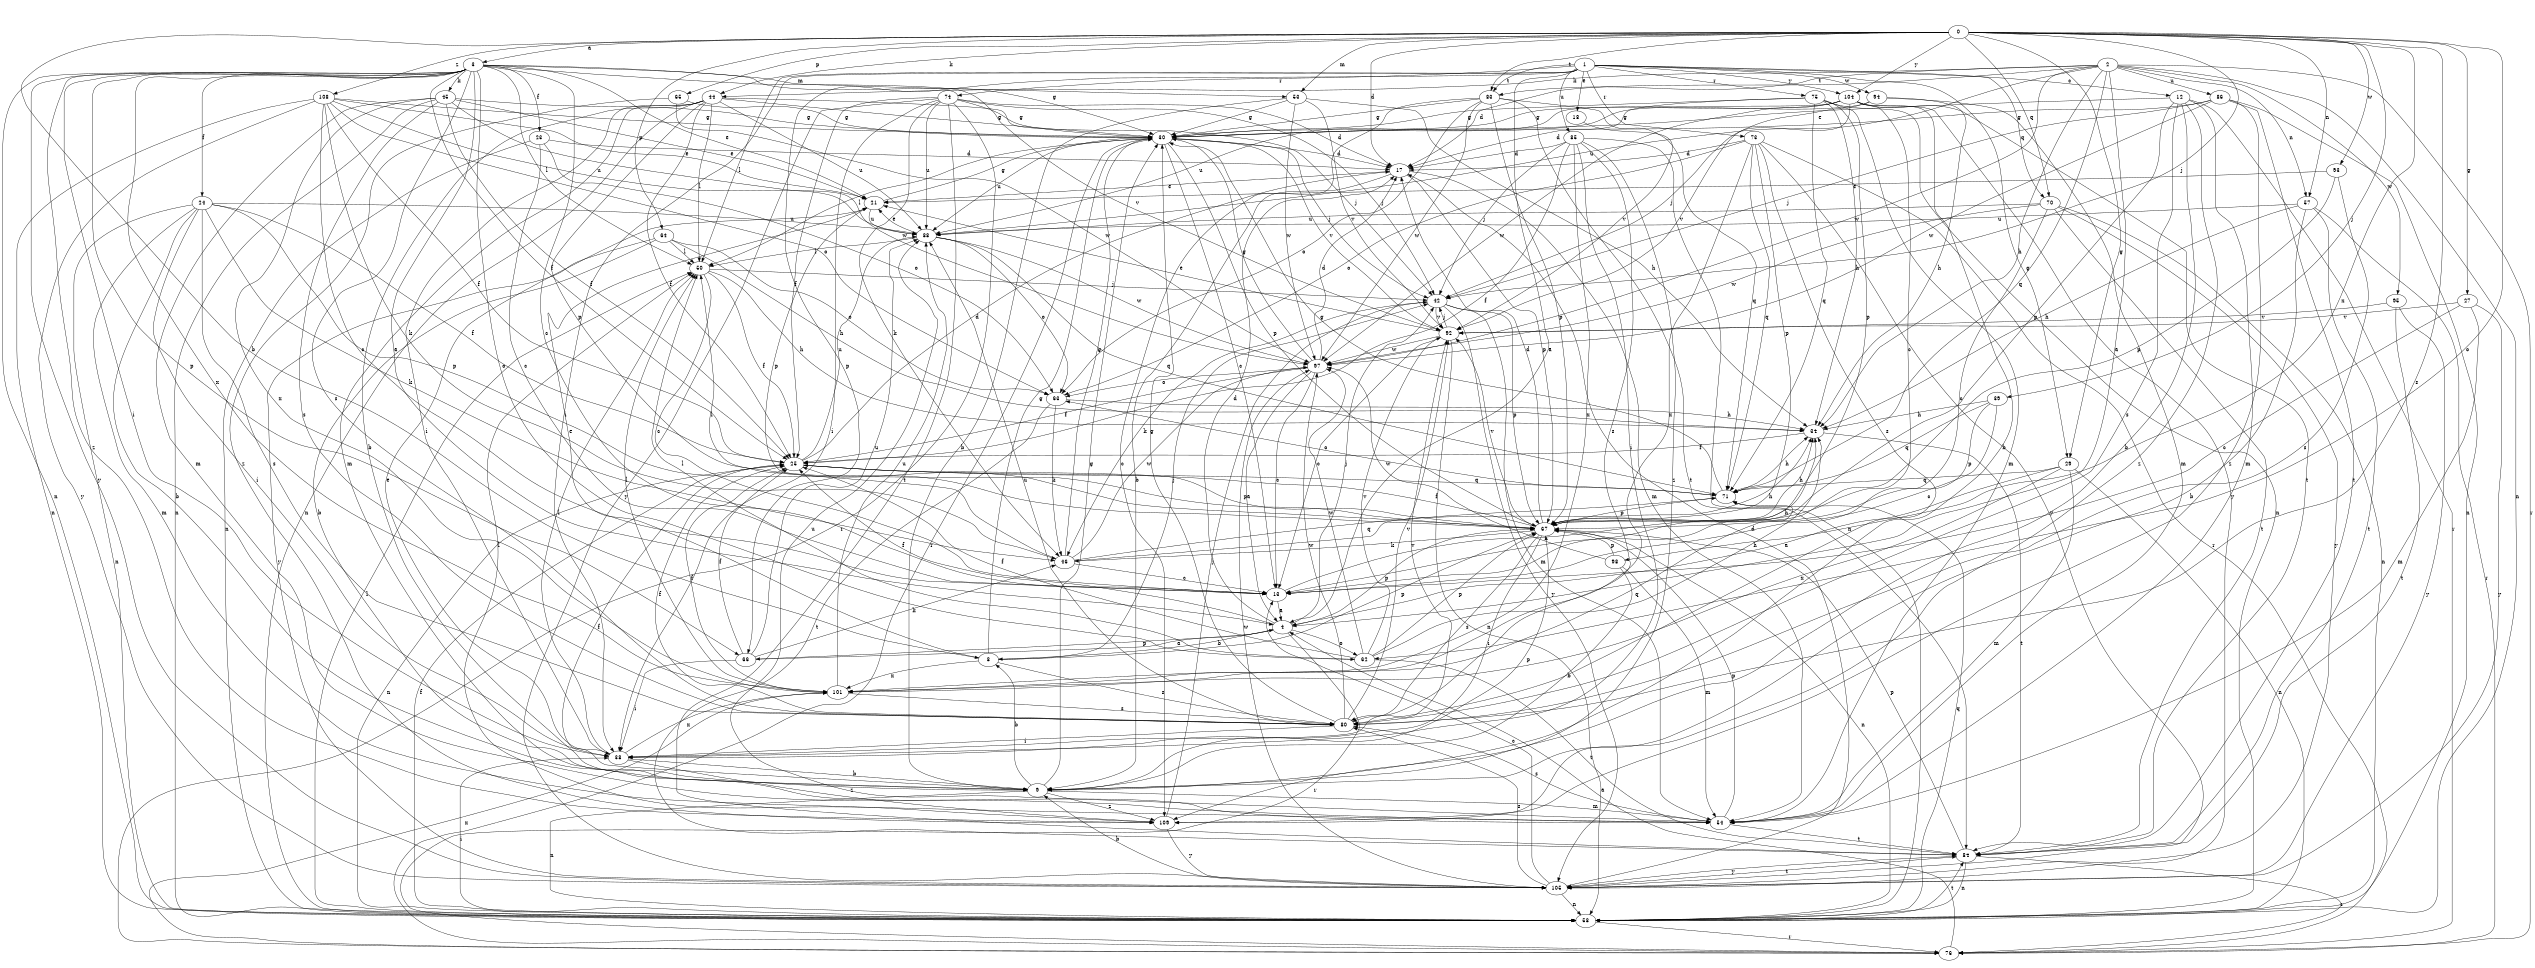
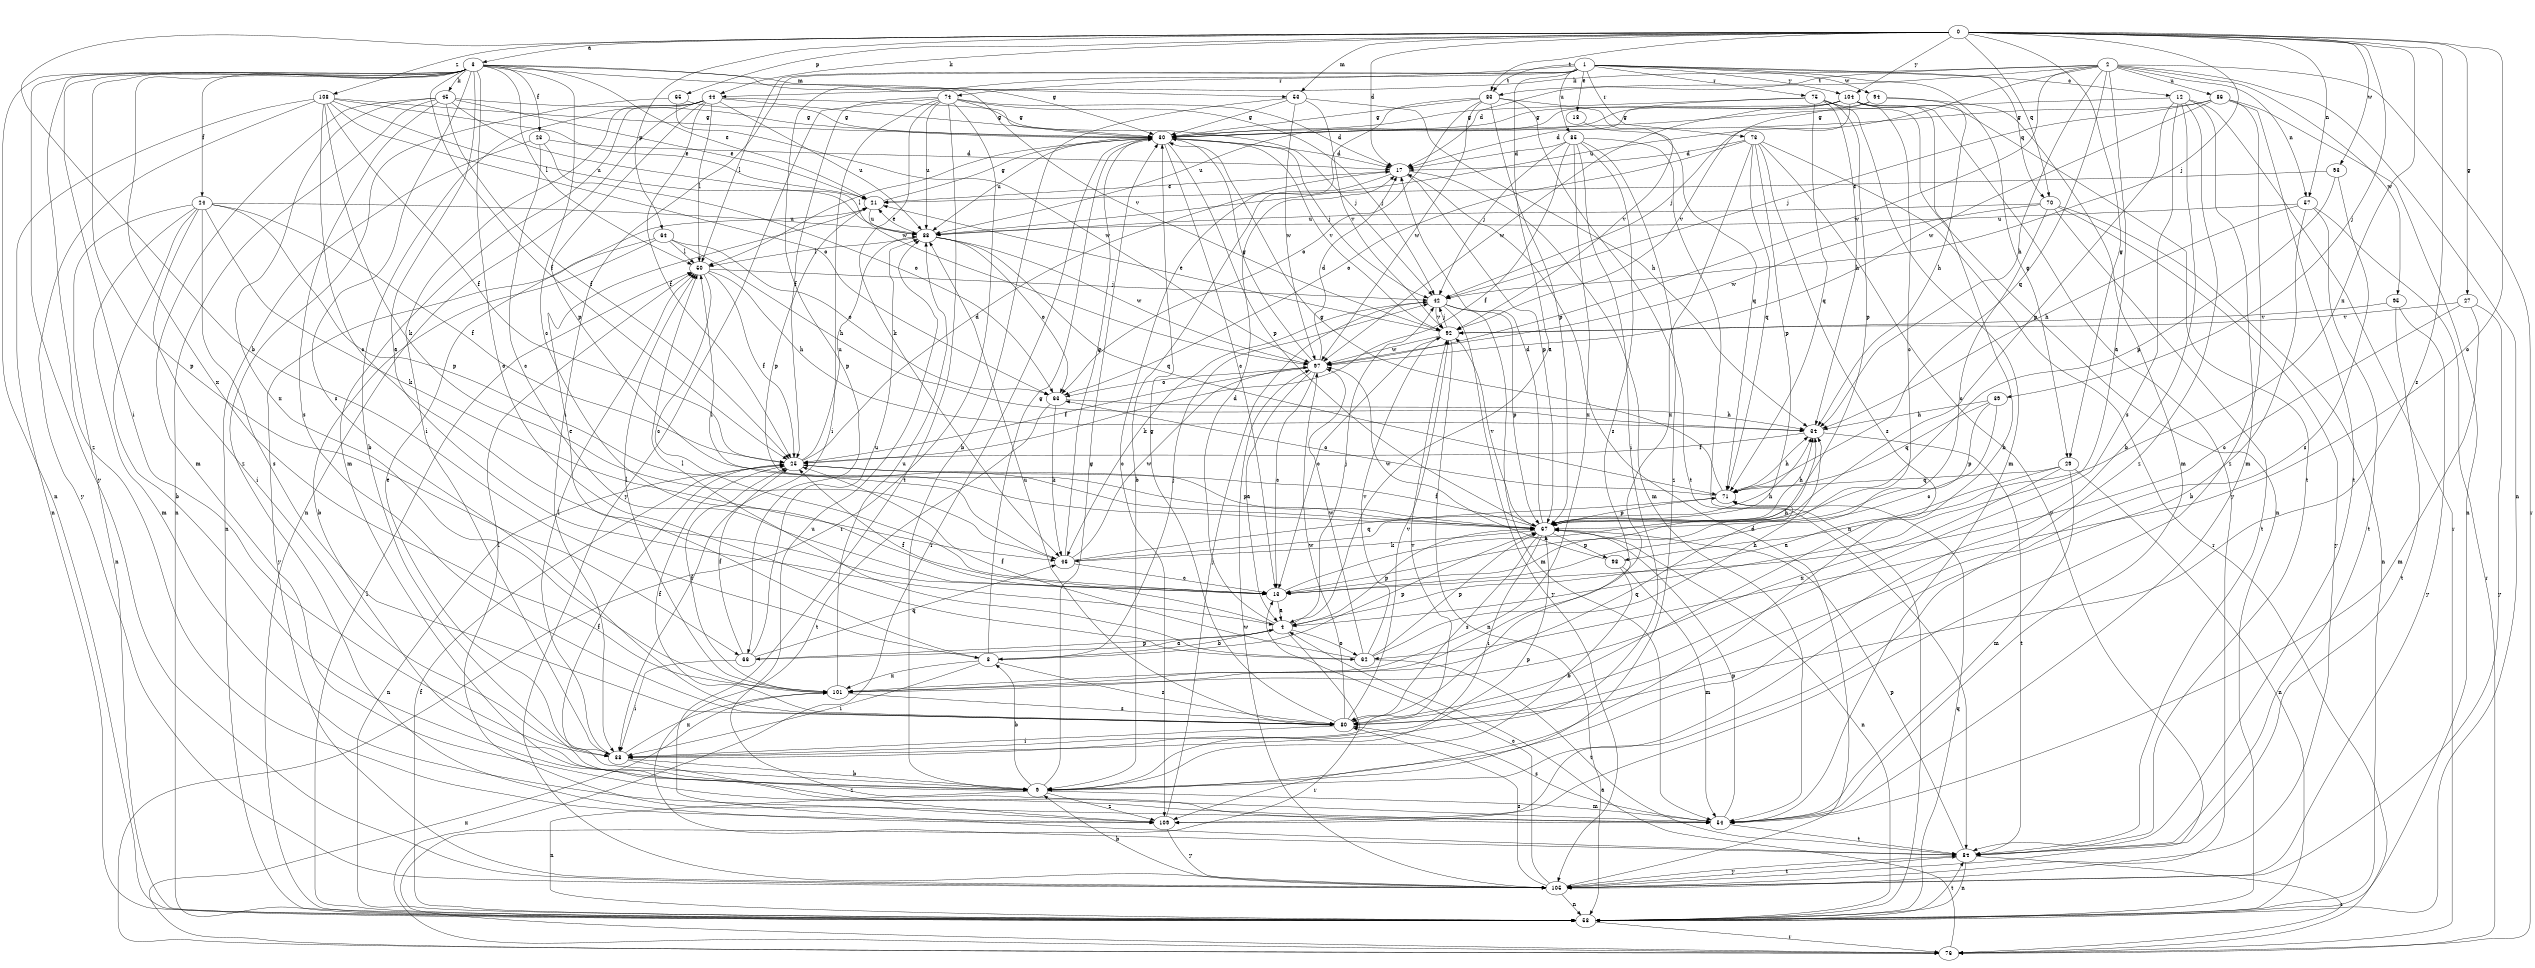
edge "12" -> "30": label "e" -> "g"
edge "25" -> "71": removed, label "q"
edge "98" -> "67": reversed
edge "66" -> "46": label "k" -> "q"
edge "58" -> "38": now "8" -> "38"
